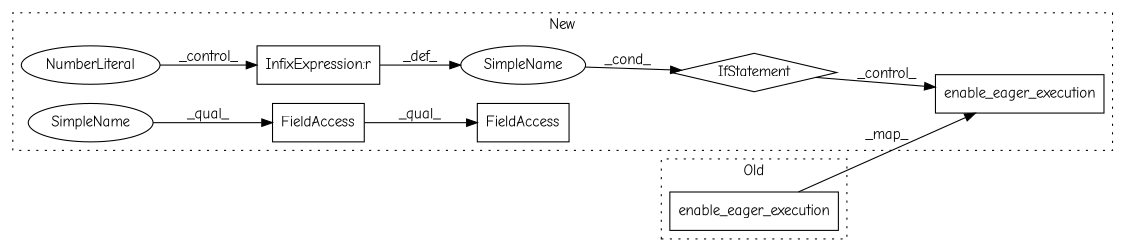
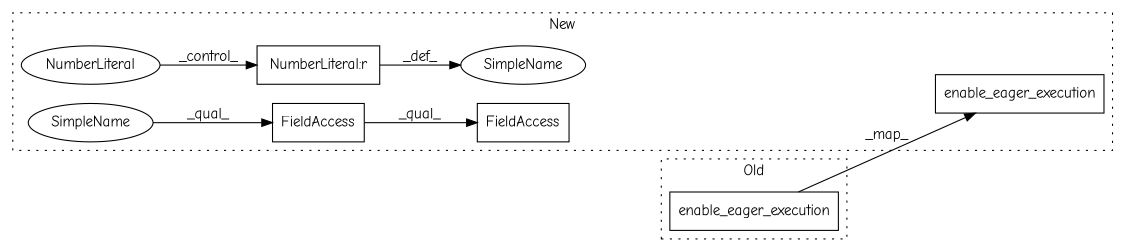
node "InfixExpression:r": label "InfixExpression:r" -> "NumberLiteral:r"
node "IfStatement": removed
